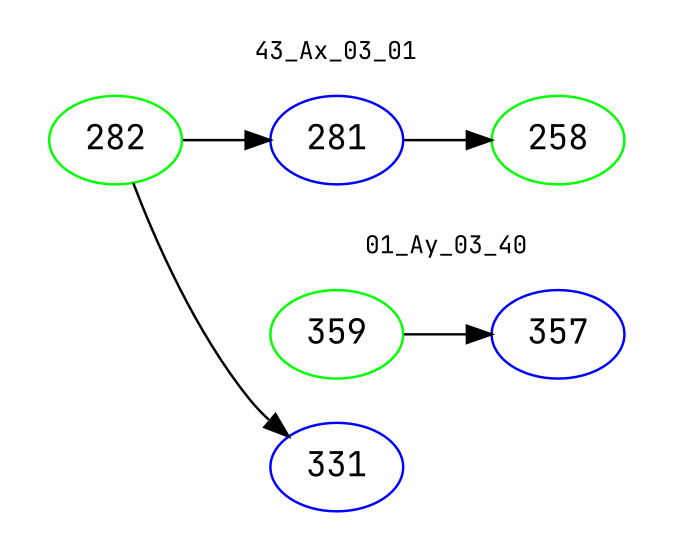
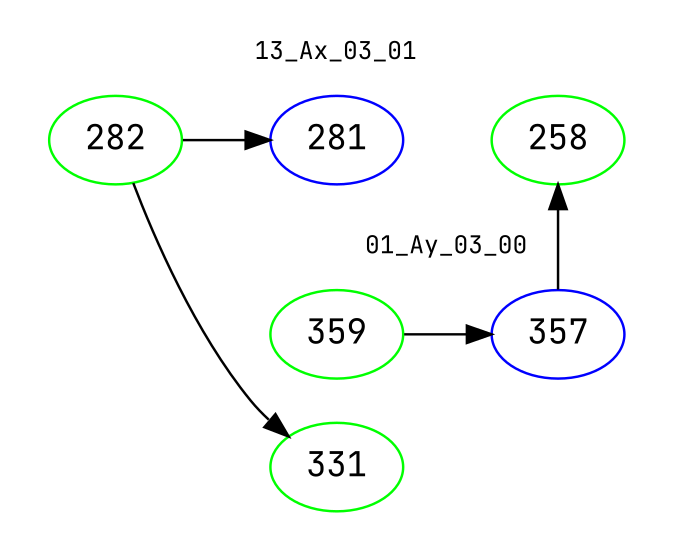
cluster "43_Ax_03_01": label "43_Ax_03_01" -> "13_Ax_03_01"
edge "281" -> "258": now "357" -> "258"
cluster "01_Ay_03_40": label "01_Ay_03_40" -> "01_Ay_03_00"
node "331": color blue -> green
